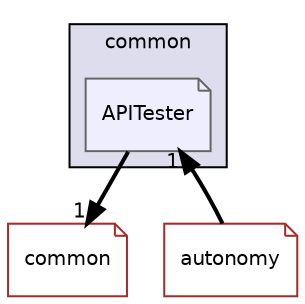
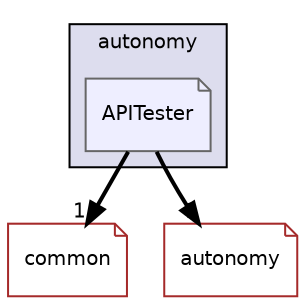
cluster "common": label "common" -> "autonomy"
edge "autonomy" -> "APITester": reversed
